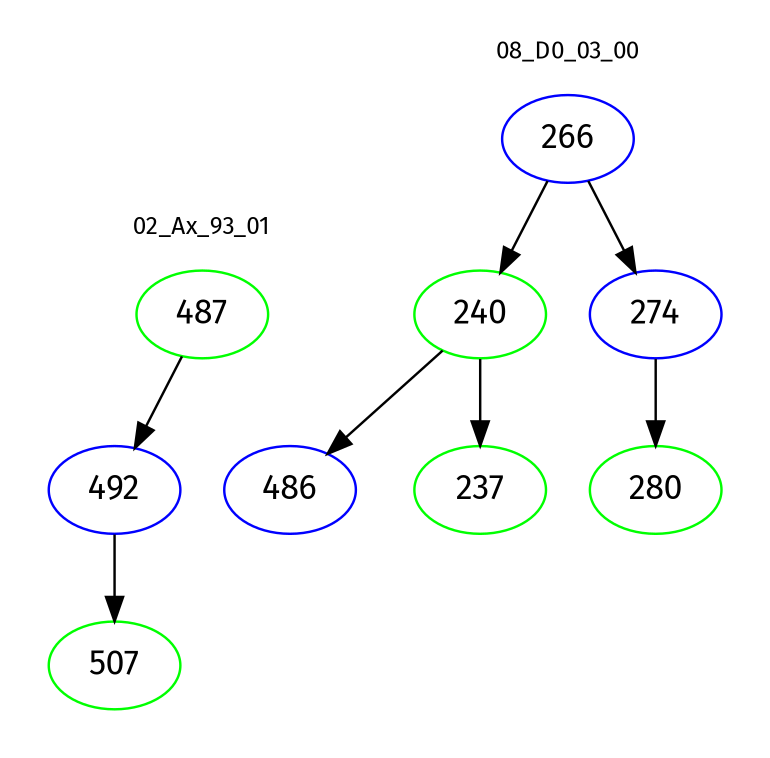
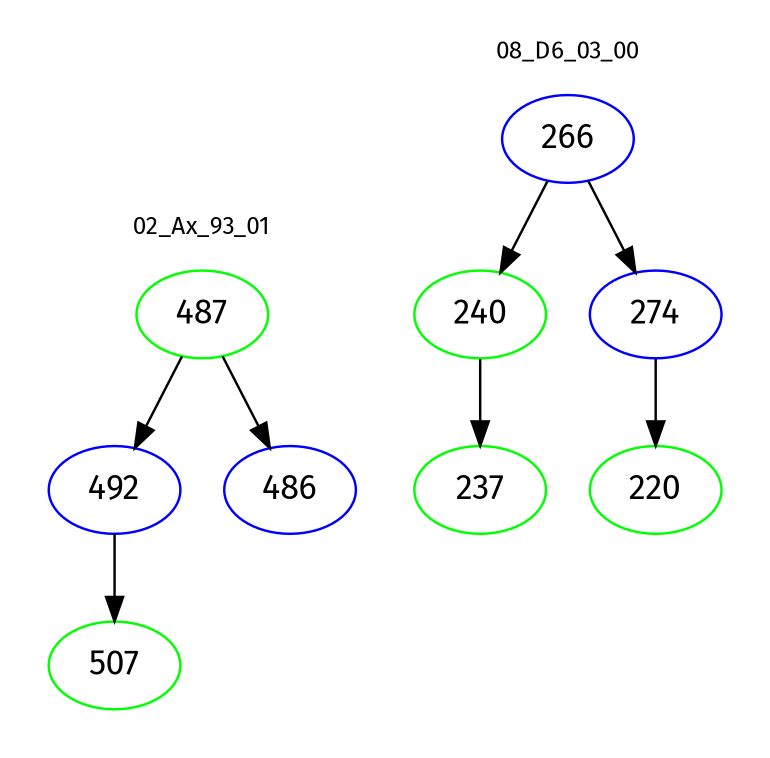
cluster "08_D0_03_00": label "08_D0_03_00" -> "08_D6_03_00"
edge "240" -> "486": now "487" -> "486"
node "280": label "280" -> "220"
